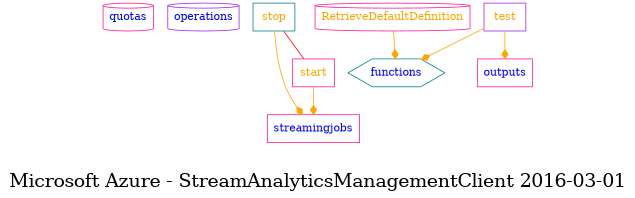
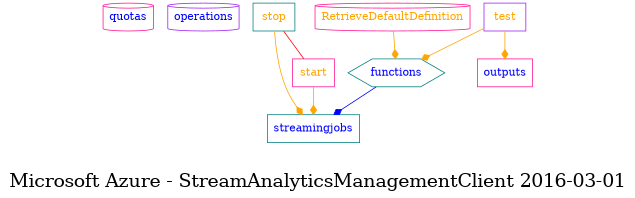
edge "functions" -> "streamingjobs": added
node "streamingjobs": color deeppink -> teal
